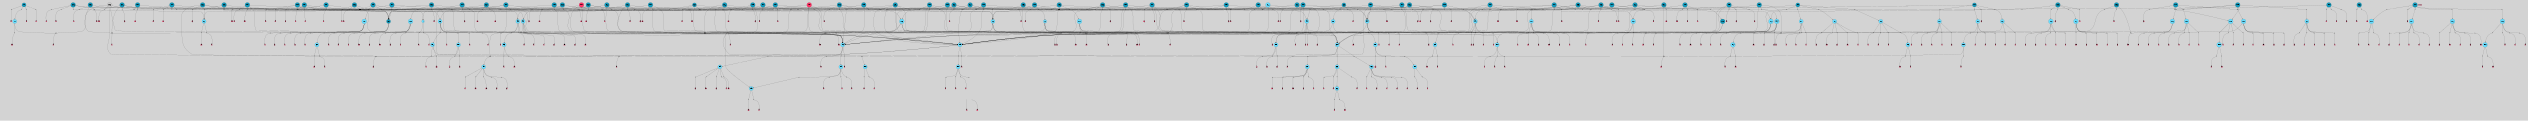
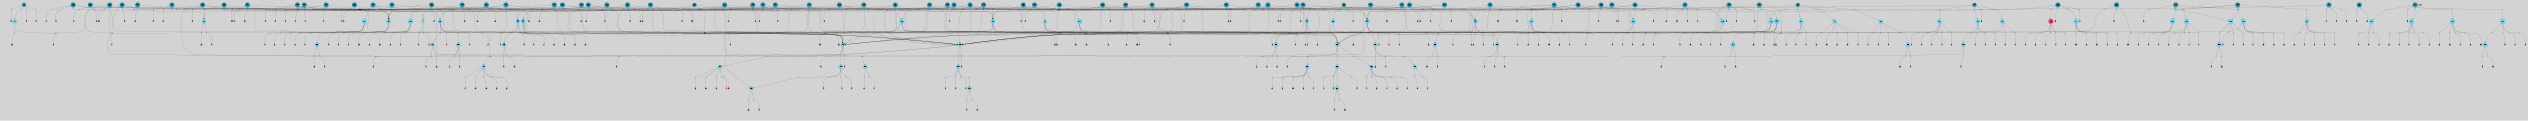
node "T1334": fillcolor #cccccc -> #1199bb
node "T1311": fillcolor #ff3366 -> #1199bb
node "T1317": fillcolor #ff3366 -> #1199bb
node "T1244": fillcolor #66ddff -> #1199bb
node "T1314": removed
node "0": fillcolor #ff3366 -> #1199bb
node "T582": fillcolor #1199bb -> #66ddff
node "T1222": fillcolor #1199bb -> #66ddff
node "T1150": fillcolor #66ddff -> #ff3366
node "T892": added
